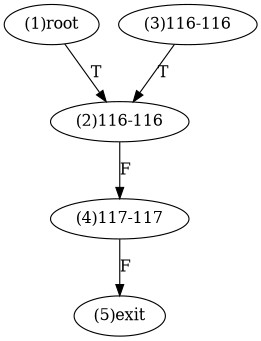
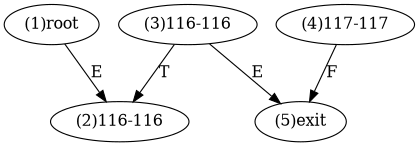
edge "(3)116-116" -> "(5)exit": added, label "E"
edge "(1)root" -> "(2)116-116": label "T" -> "E"
edge "(2)116-116" -> "(4)117-117": removed, label "F"
